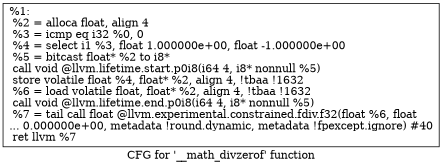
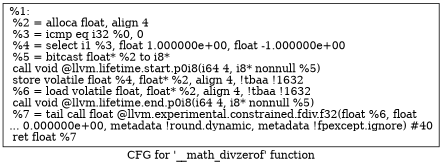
node "%1:": text "ret llvm %7" -> "ret float %7"
